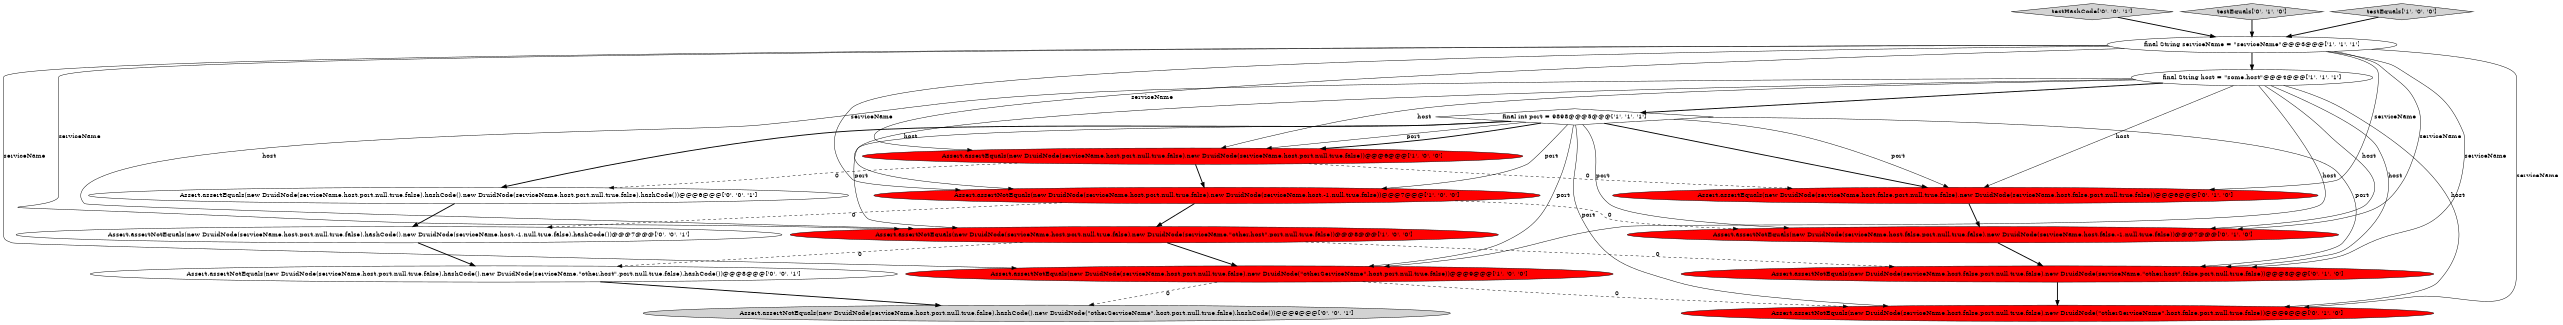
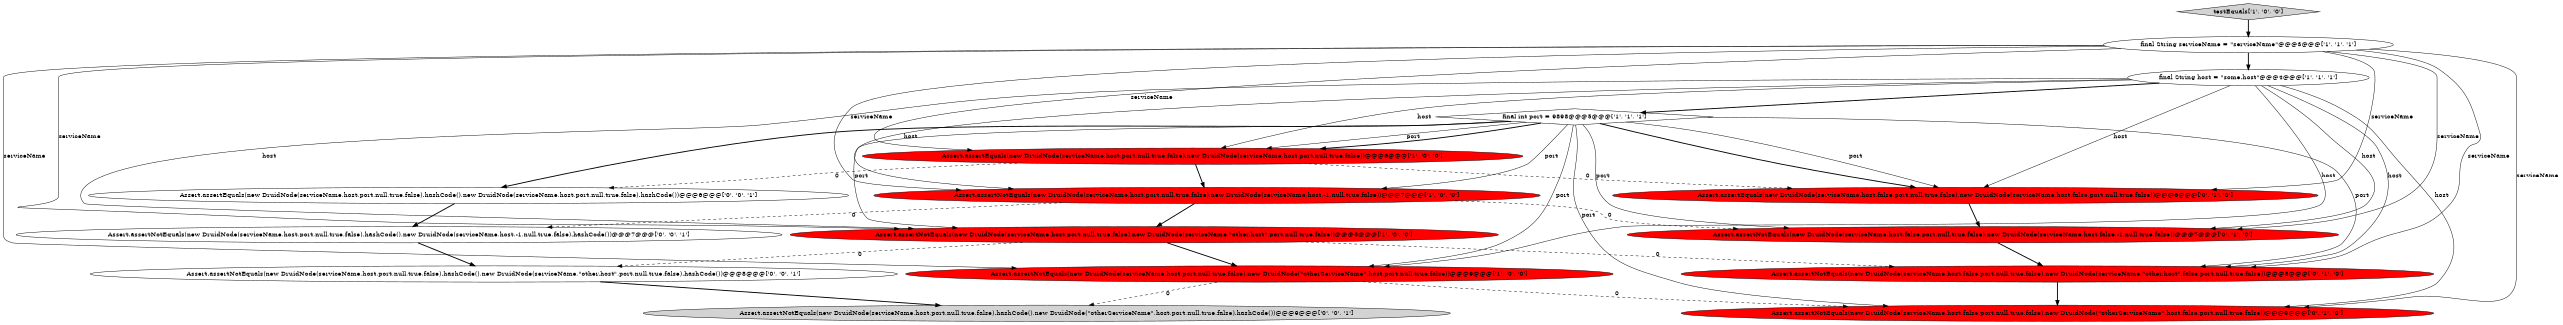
node "testHashCode['0', '0', '1']": removed
node "testEquals['0', '1', '0']": removed
